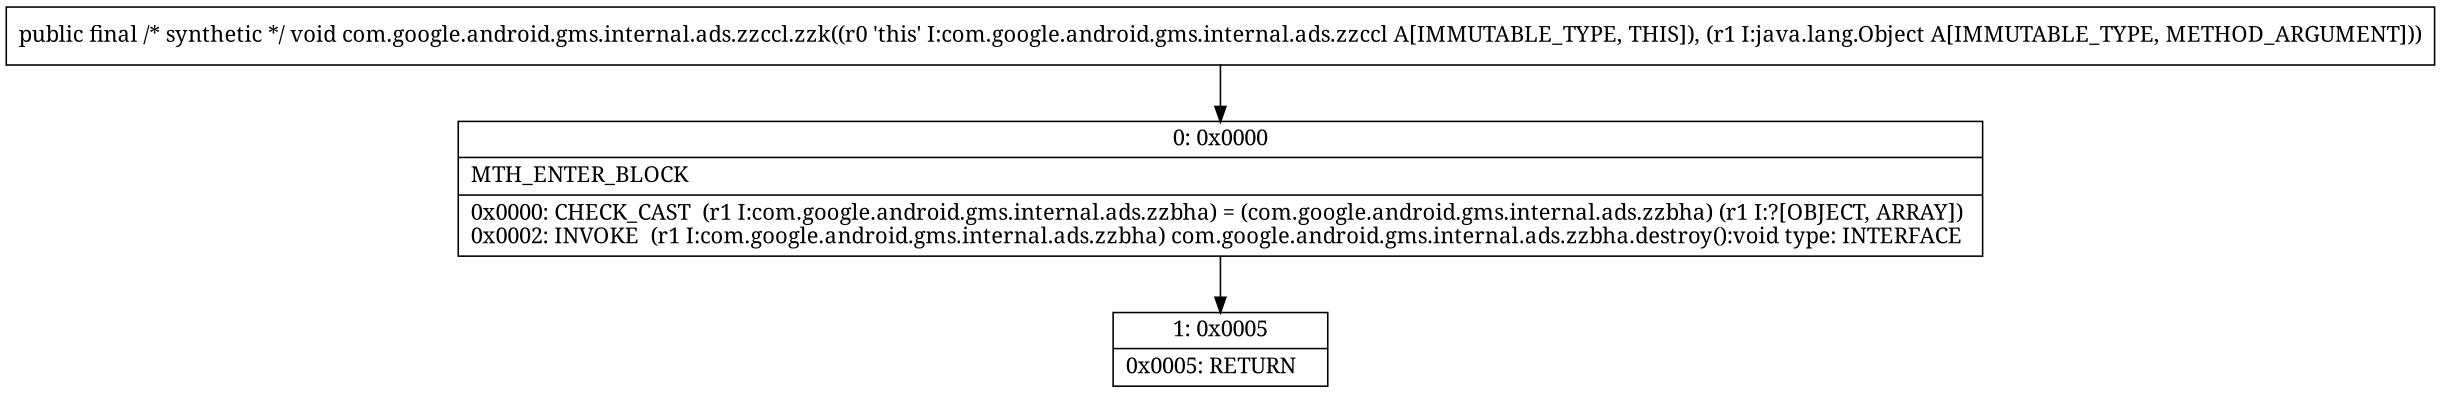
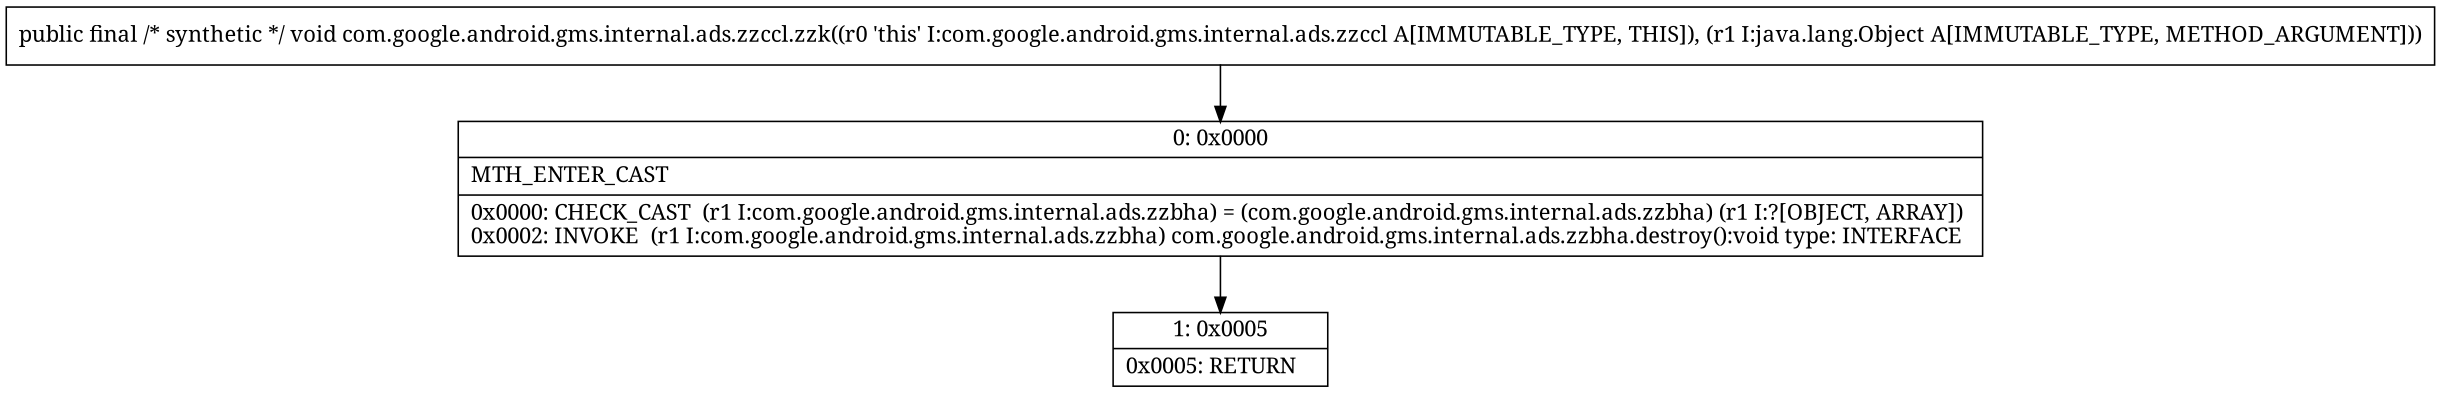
node "0: 0x0000": text "MTH_ENTER_BLOCK" -> "MTH_ENTER_CAST"
